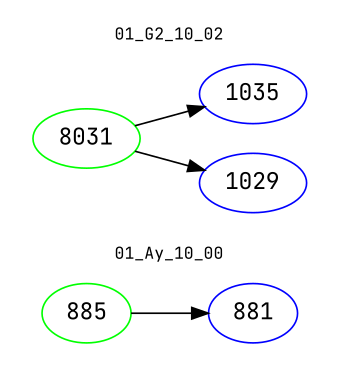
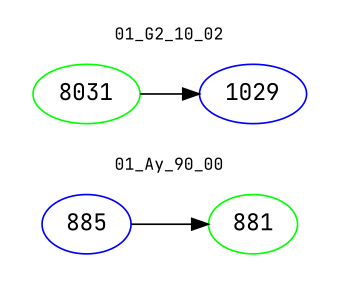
node "1035": removed
cluster "01_Ay_10_00": label "01_Ay_10_00" -> "01_Ay_90_00"
node "885": color green -> blue
node "881": color blue -> green
